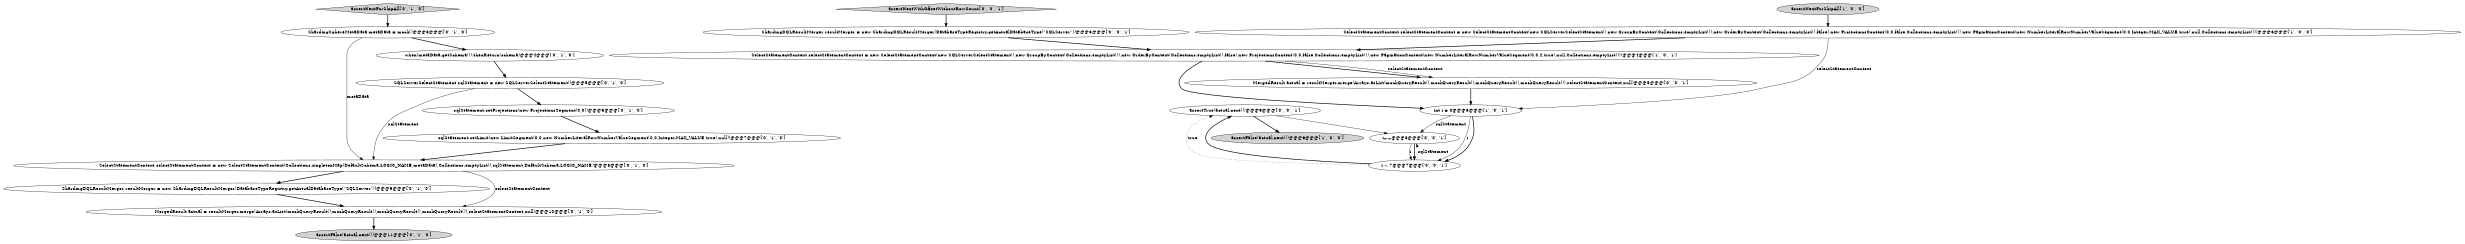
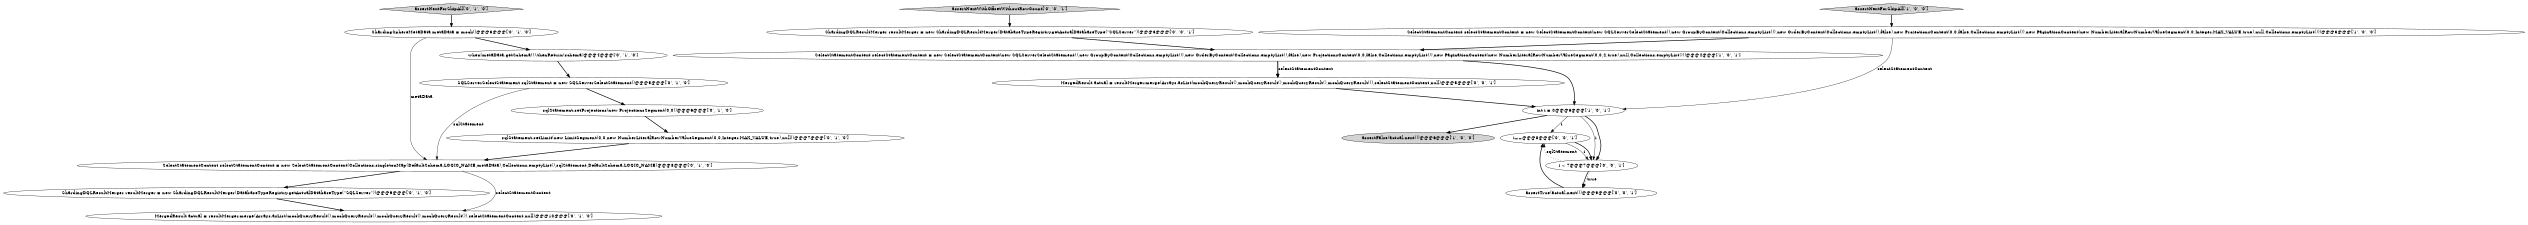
node "assertNextForSkipAll['1', '0', '0']": shape ellipse -> diamond
edge "assertTrue(actual.next())@@@9@@@['0', '0', '1']" -> "assertFalse(actual.next())@@@6@@@['1', '0', '0']": now "int i = 0@@@6@@@['1', '0', '1']" -> "assertFalse(actual.next())@@@6@@@['1', '0', '0']"
edge "assertTrue(actual.next())@@@9@@@['0', '0', '1']" -> "i++@@@8@@@['0', '0', '1']": style solid -> bold
edge "int i = 0@@@6@@@['1', '0', '1']" -> "i++@@@8@@@['0', '0', '1']": label "sqlStatement" -> "i"
node "assertFalse(actual.next())@@@11@@@['0', '1', '0']": removed
